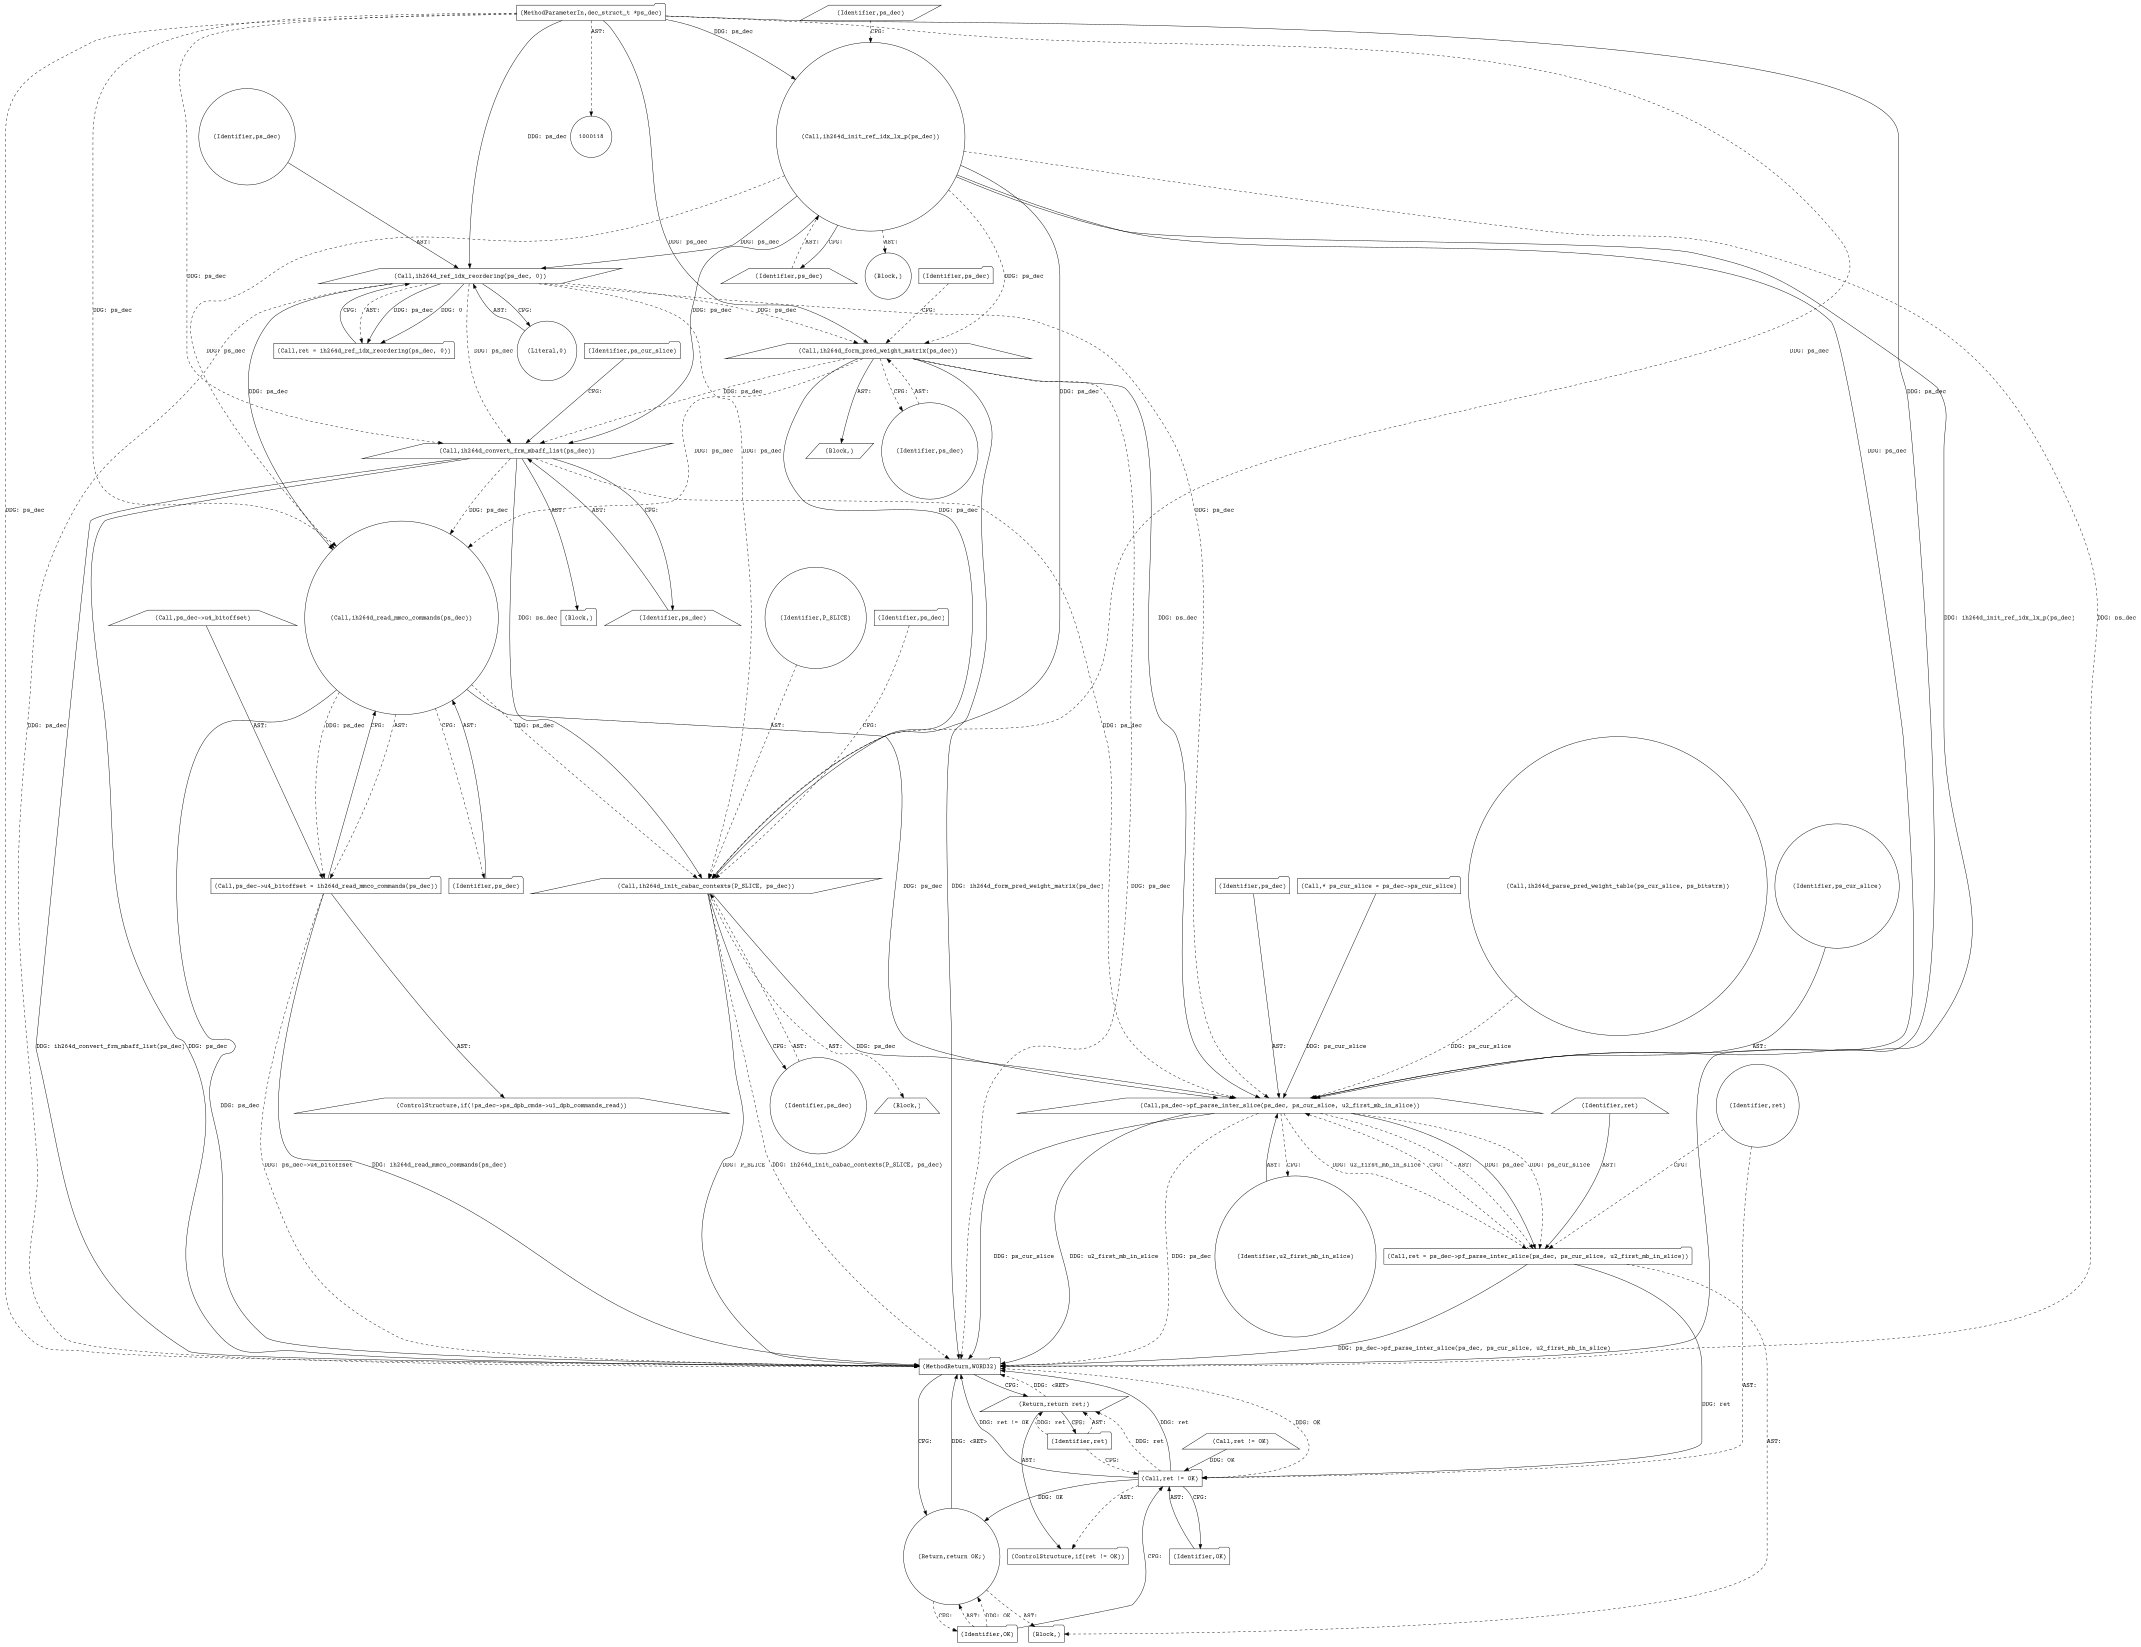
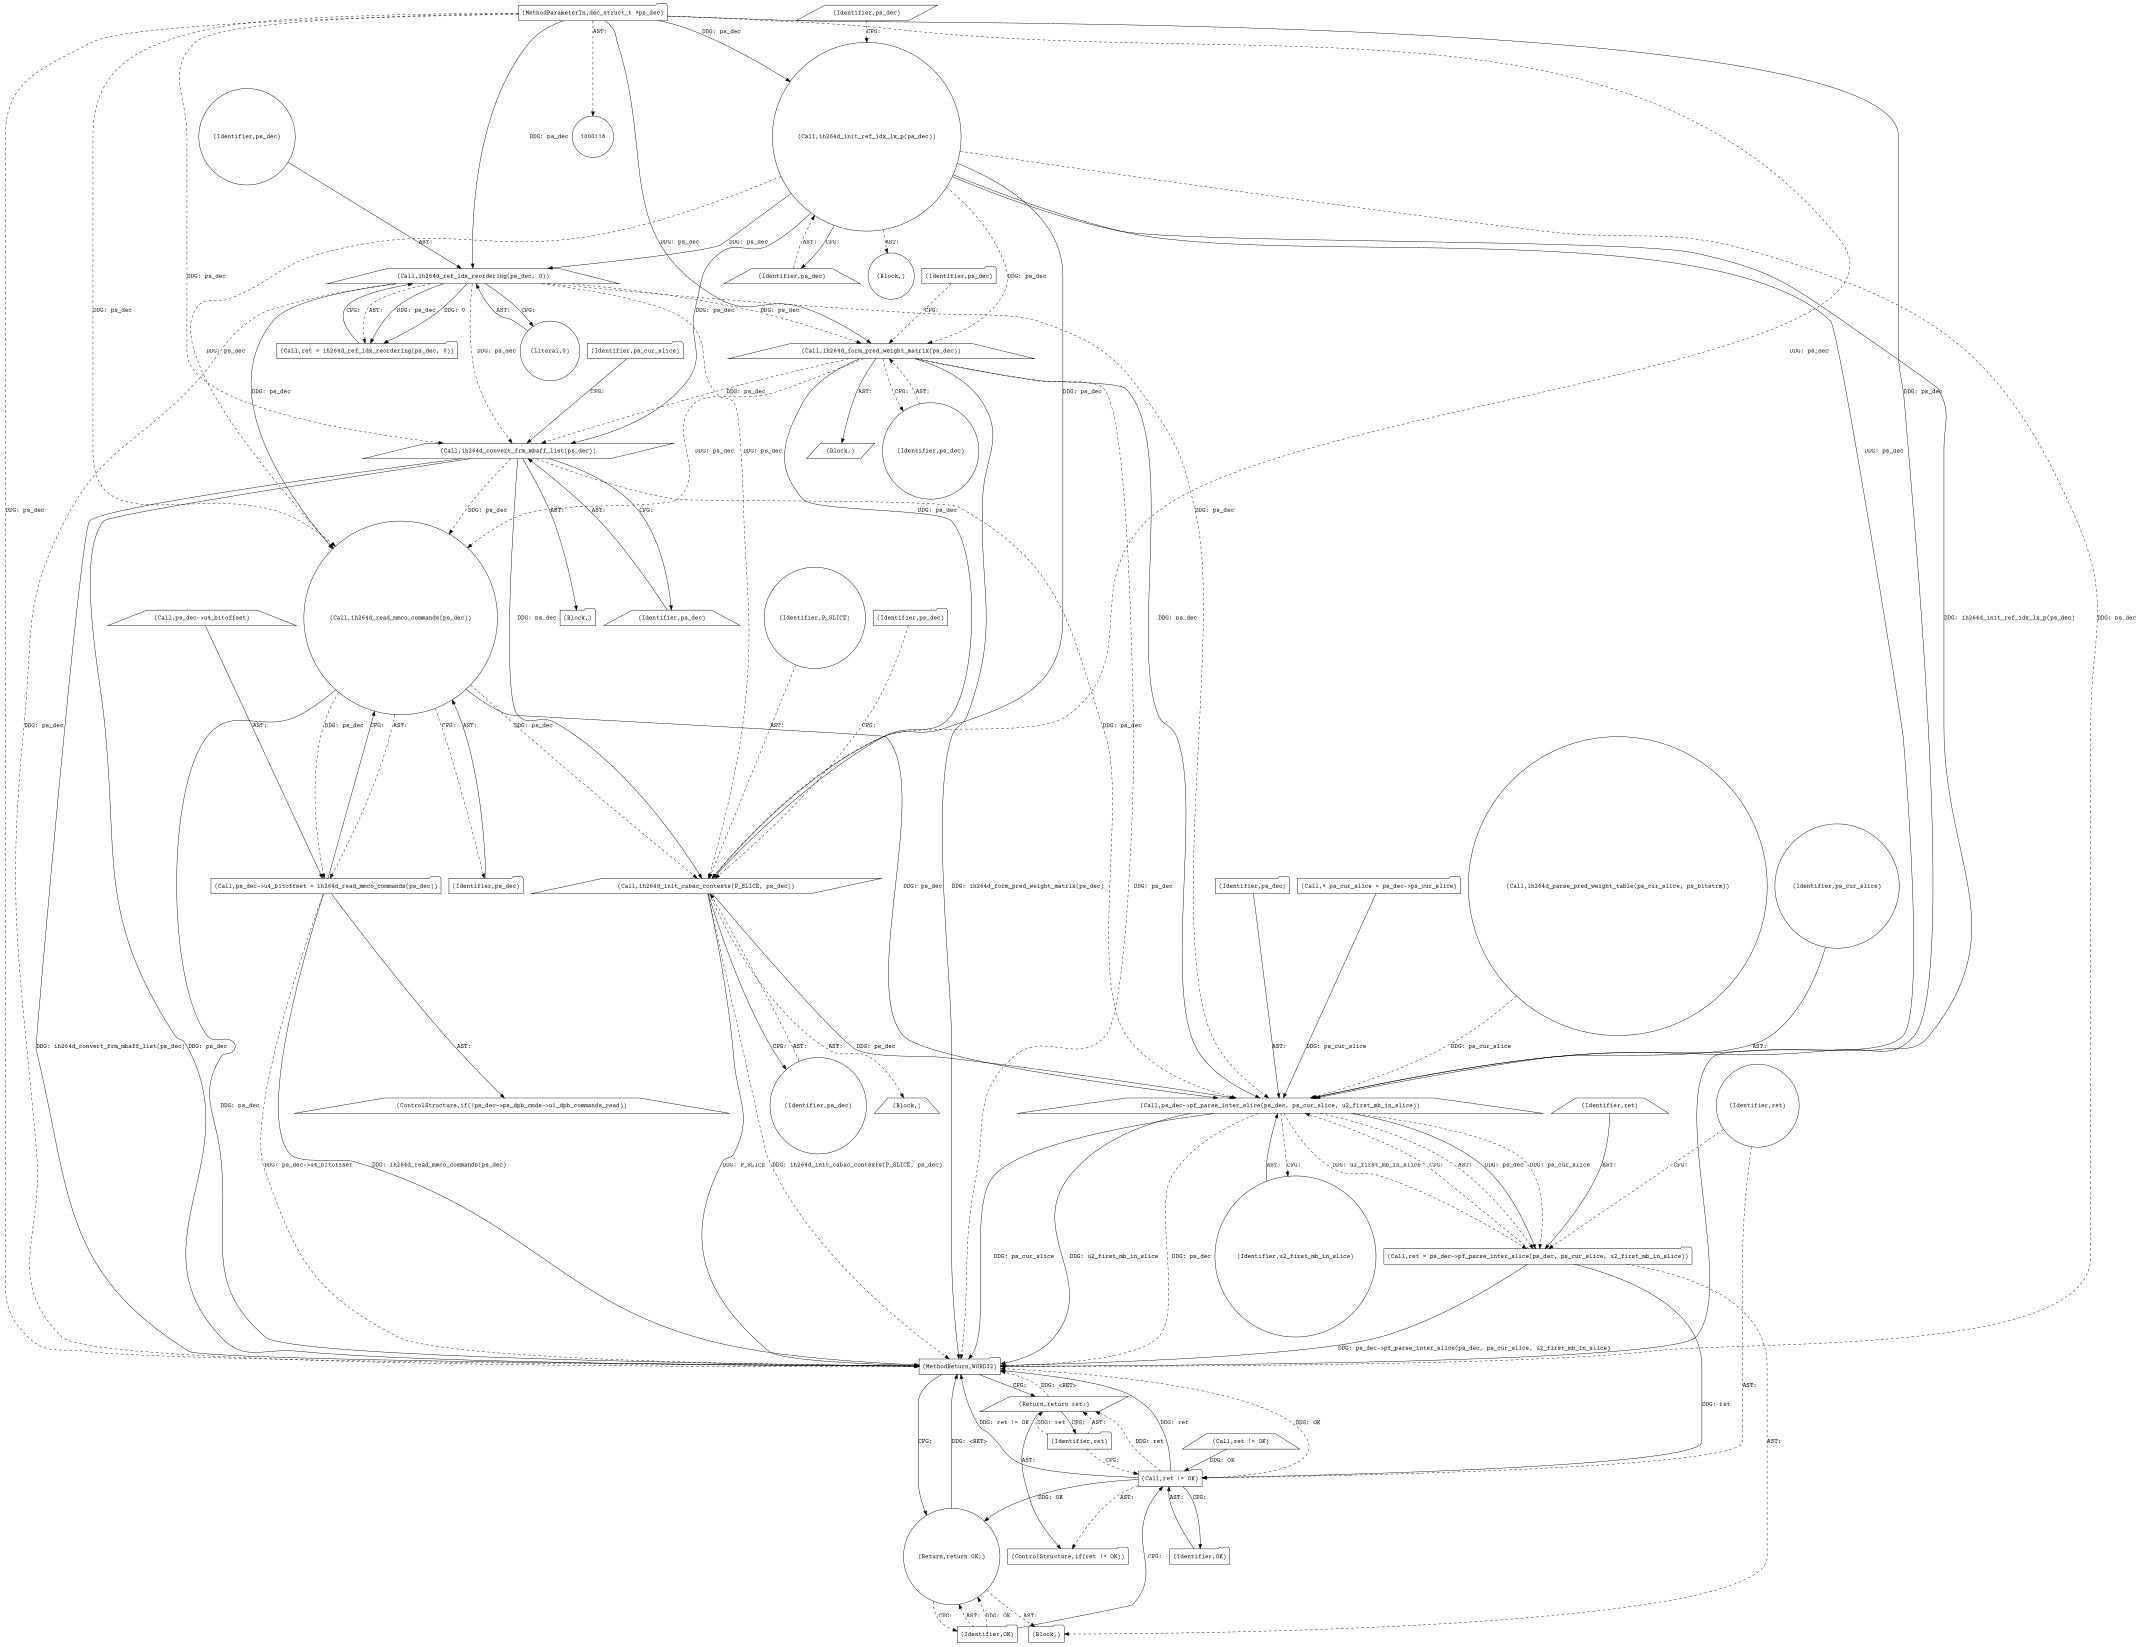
node "(Call,ih264d_ref_idx_reordering(ps_dec, 0))": shape parallelogram -> trapezium
